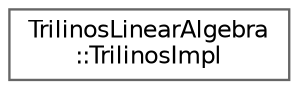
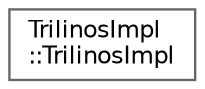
node "TrilinosLinearAlgebra ::TrilinosImpl": label "TrilinosLinearAlgebra ::TrilinosImpl" -> "TrilinosImpl ::TrilinosImpl"
